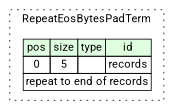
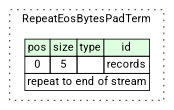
node "pos": text "repeat to end of records" -> "repeat to end of stream"
